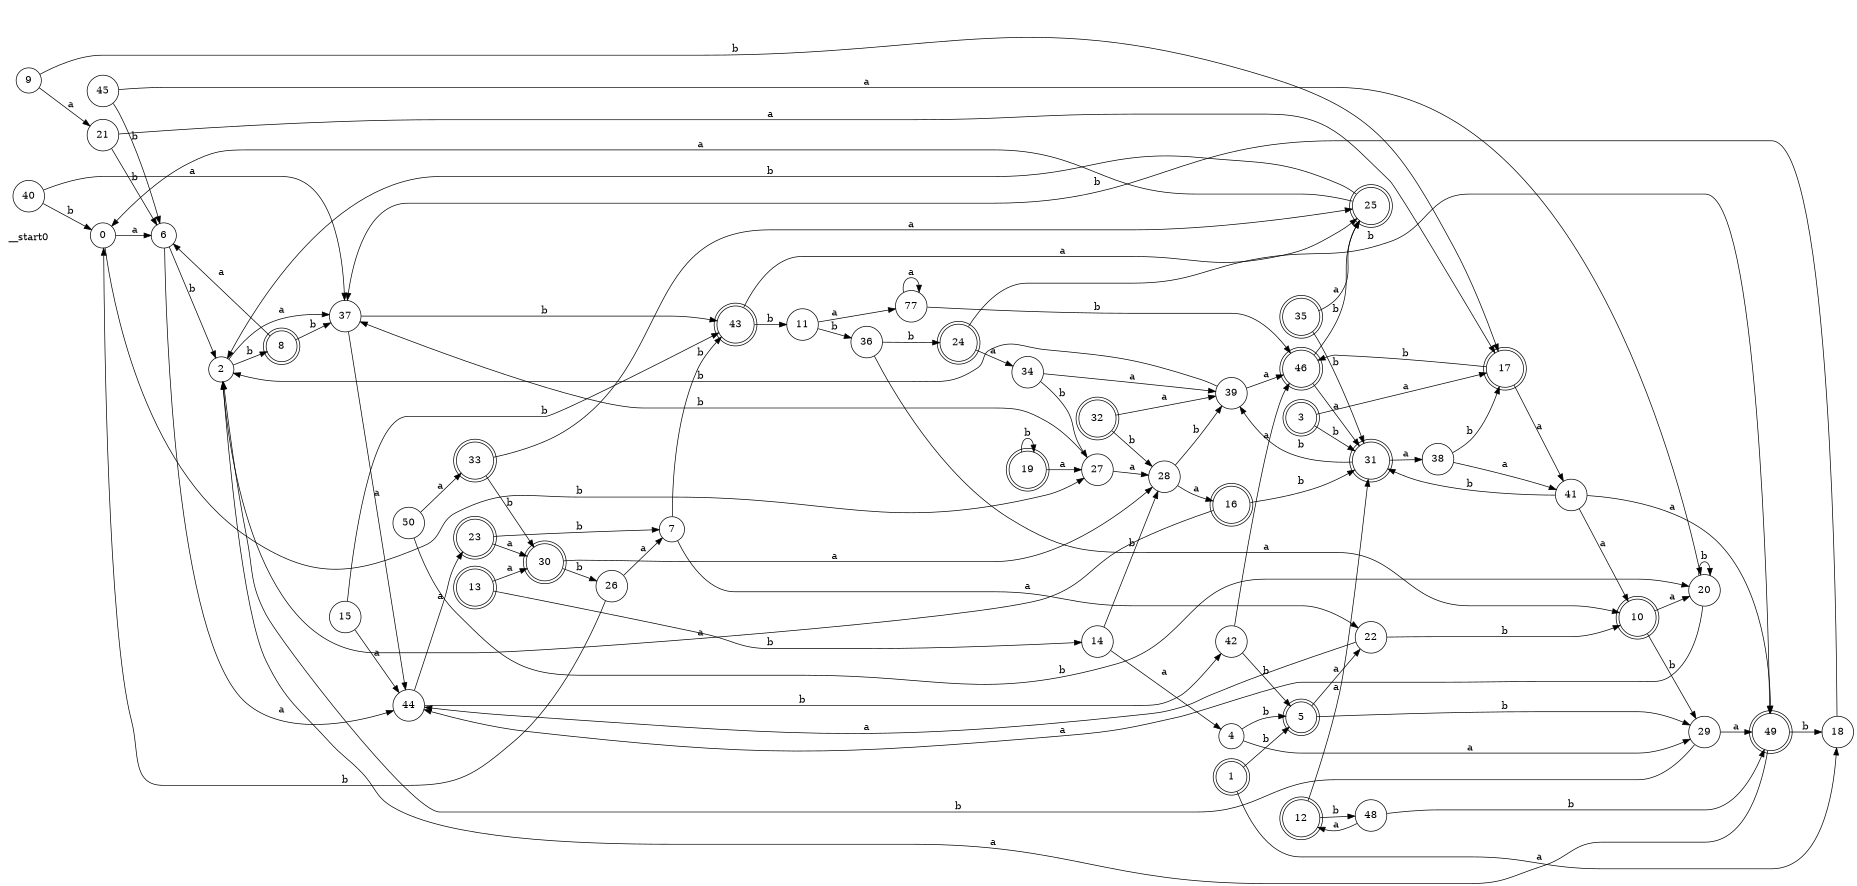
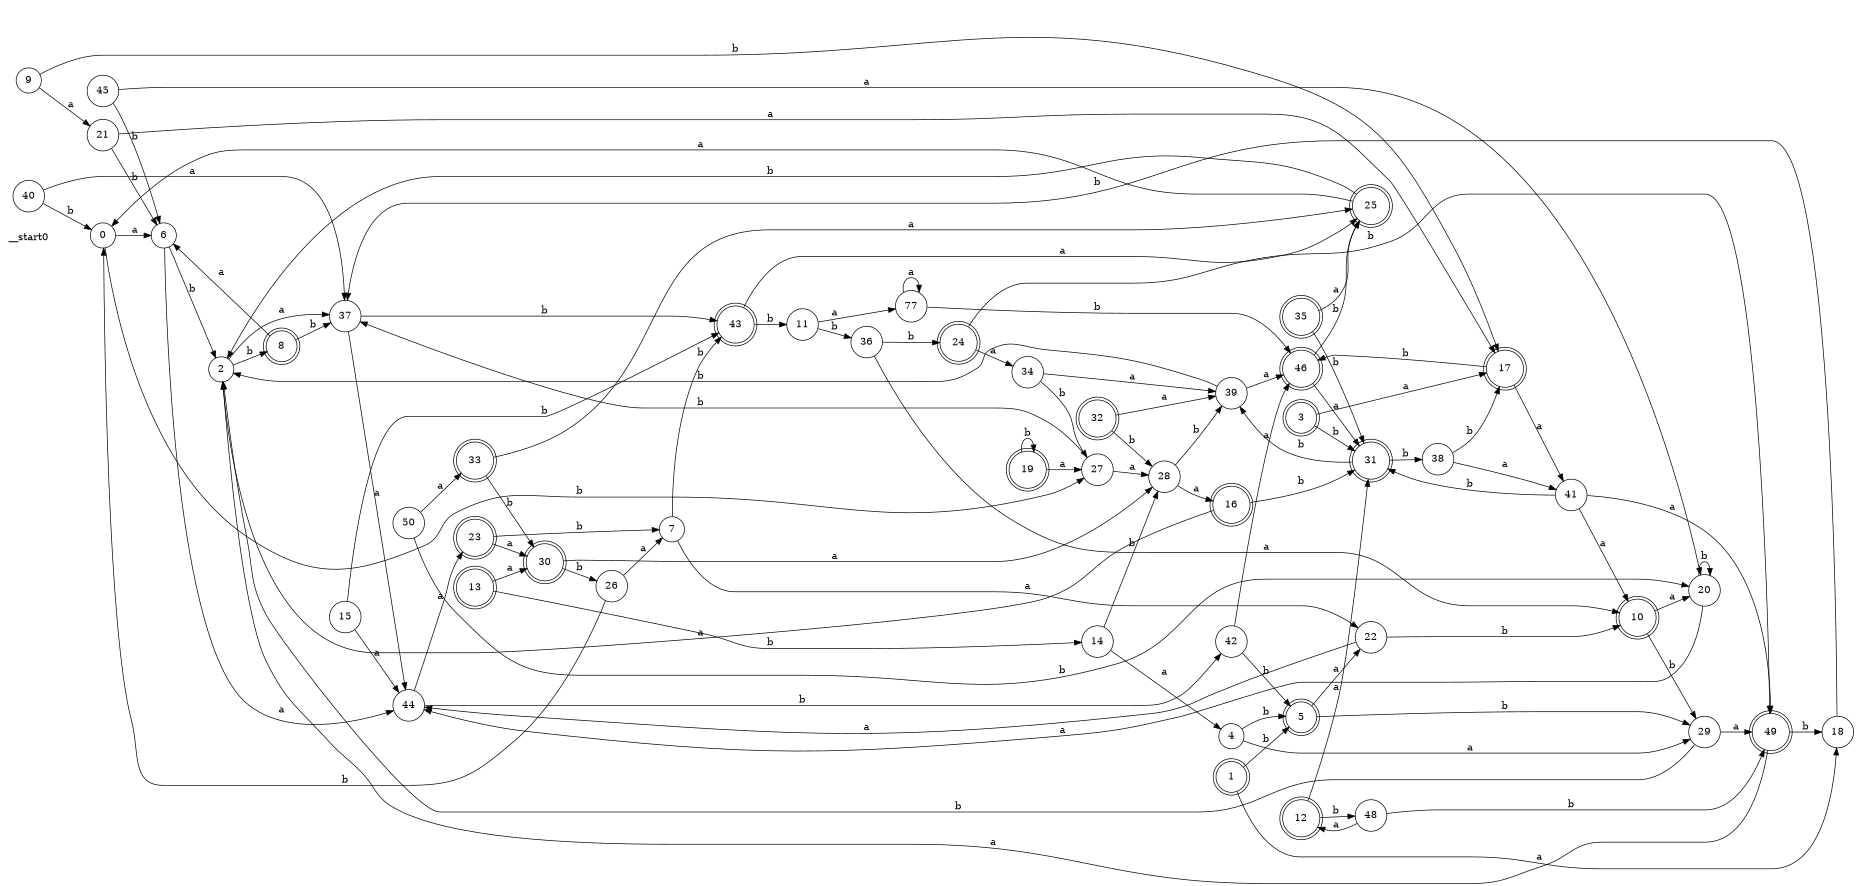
edge "31" -> "38": label "a" -> "b"
